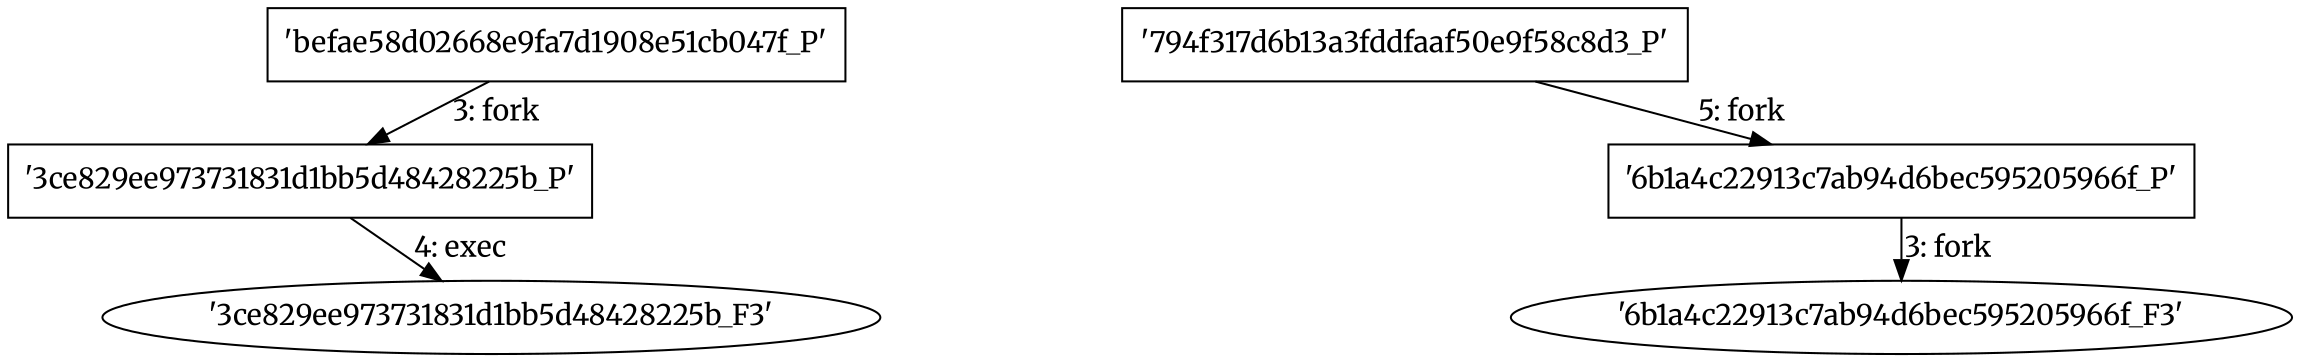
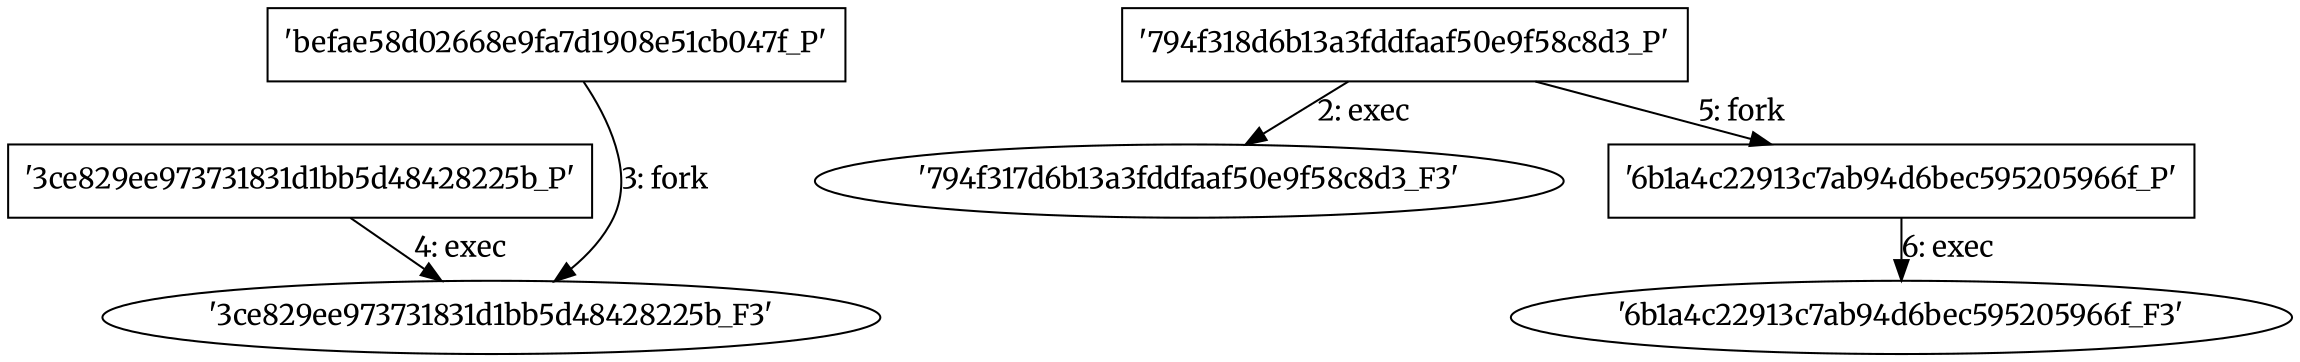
node "'794f317d6b13a3fddfaaf50e9f58c8d3_P'": label "'794f317d6b13a3fddfaaf50e9f58c8d3_P'" -> "'794f318d6b13a3fddfaaf50e9f58c8d3_P'"
edge "'befae58d02668e9fa7d1908e51cb047f_P'" -> "'3ce829ee973731831d1bb5d48428225b_P'": now "'befae58d02668e9fa7d1908e51cb047f_P'" -> "'3ce829ee973731831d1bb5d48428225b_F3'"
node "'794f317d6b13a3fddfaaf50e9f58c8d3_F3'": added
edge "'6b1a4c22913c7ab94d6bec595205966f_P'" -> "'6b1a4c22913c7ab94d6bec595205966f_F3'": label "3: fork" -> "6: exec"
